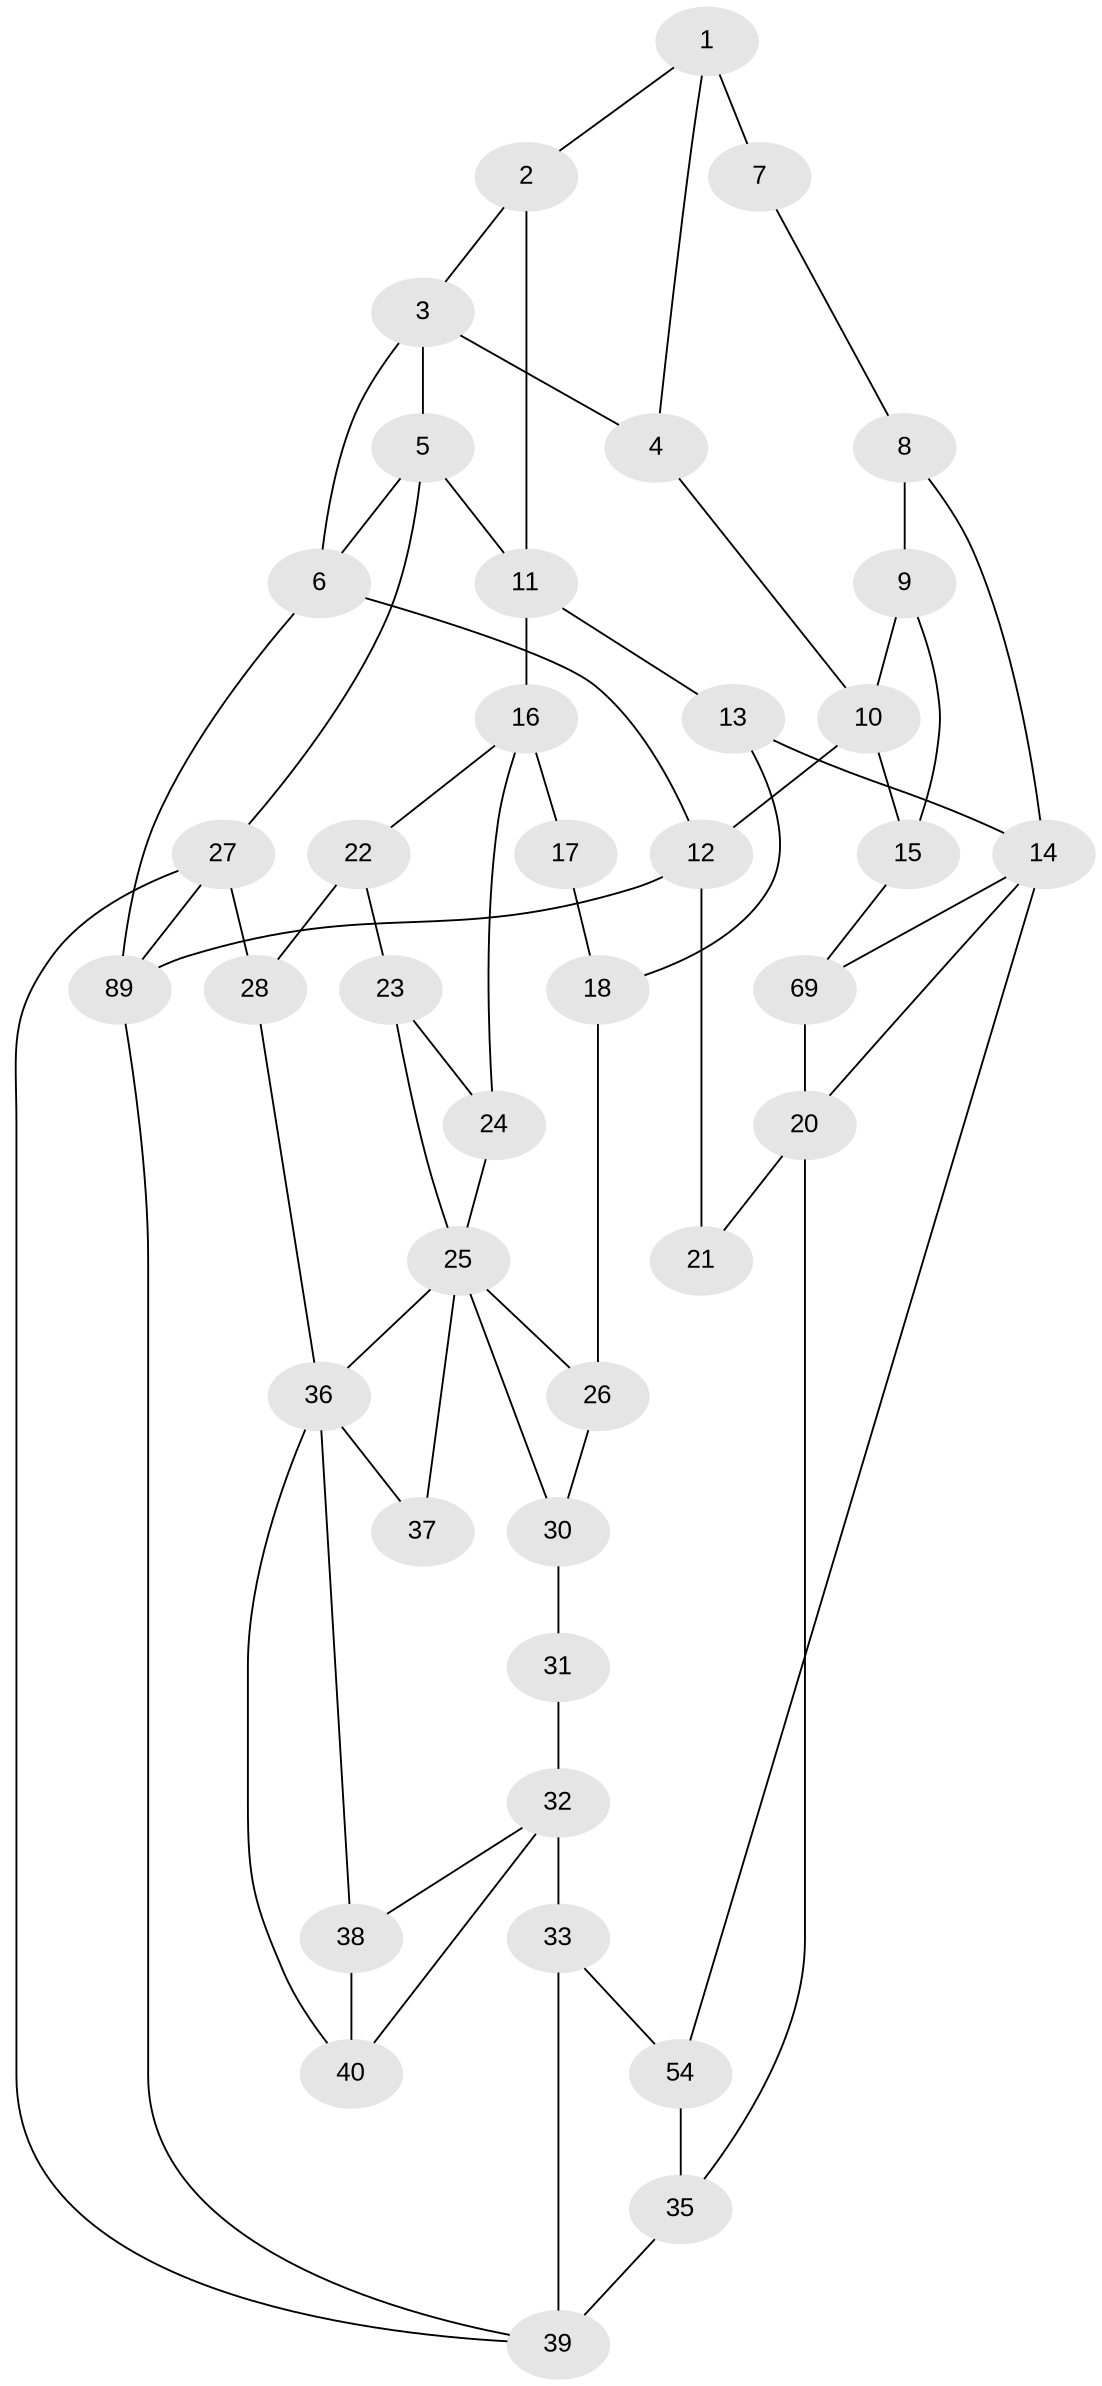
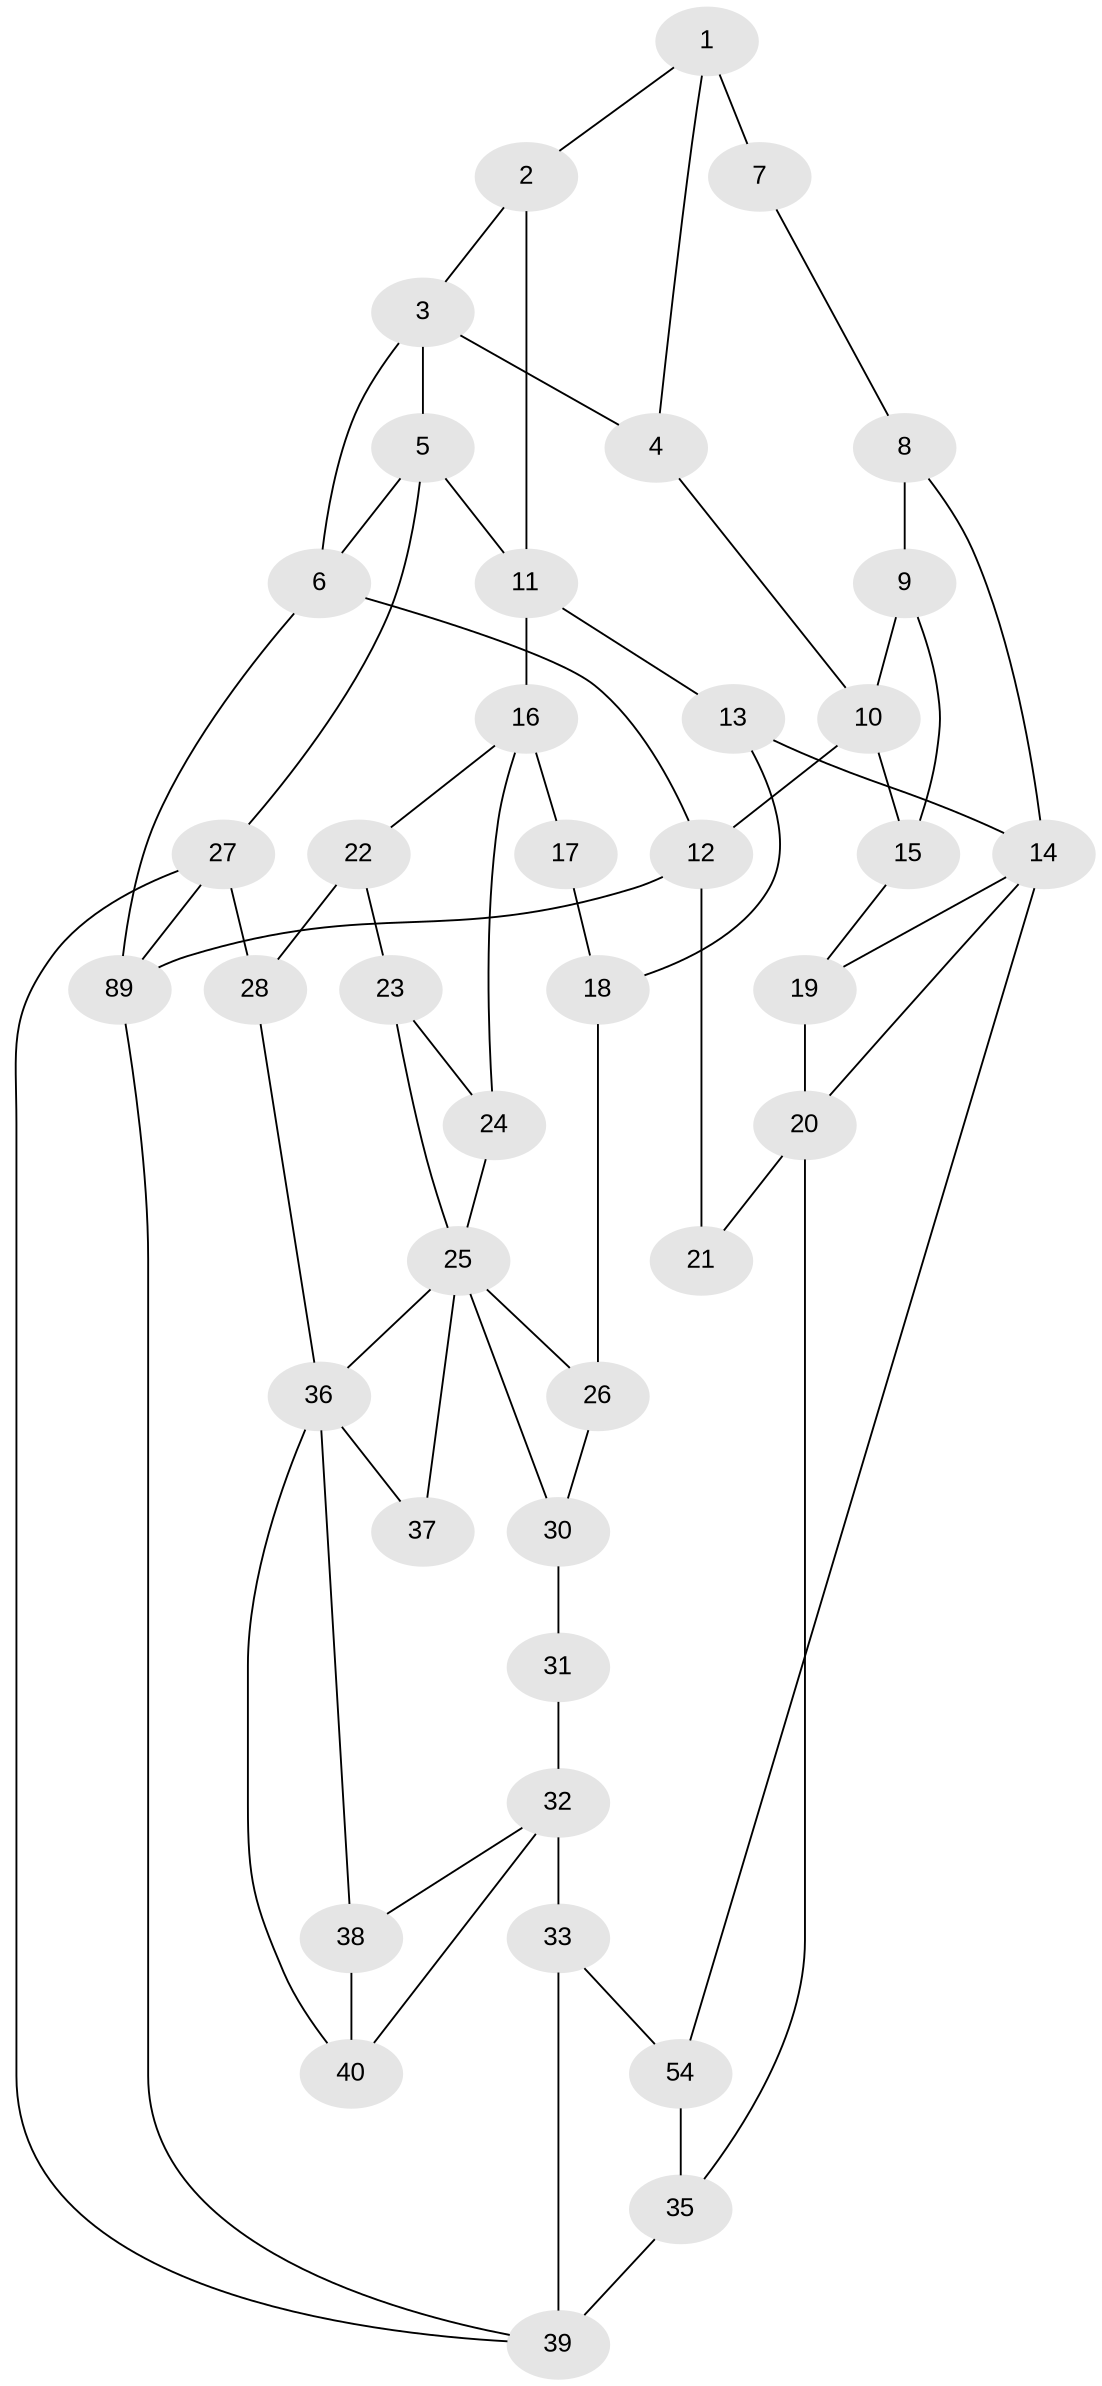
node "69": label "69" -> "19"
